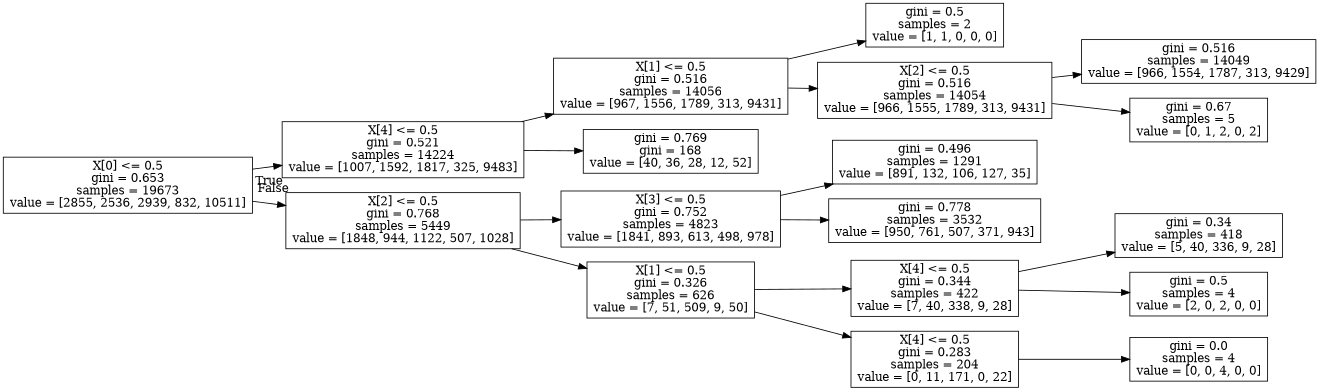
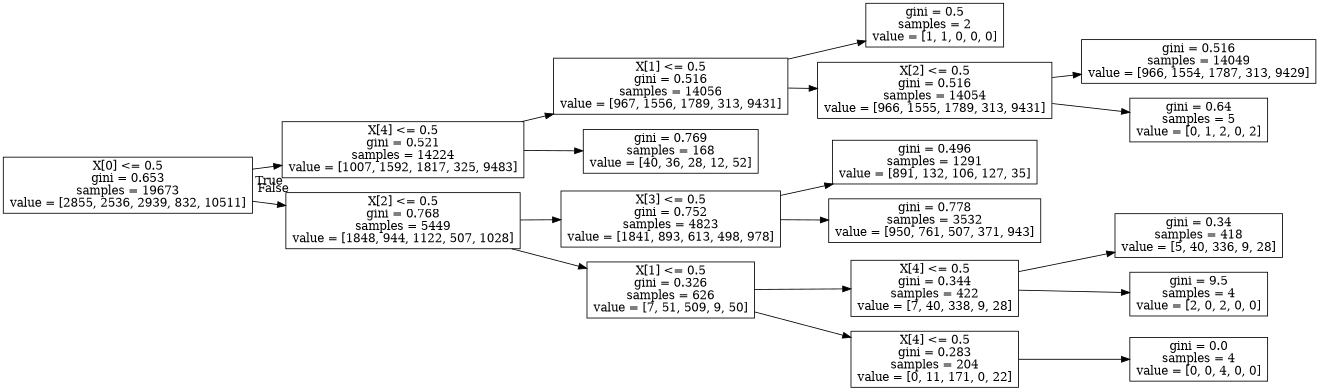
node "gini = 0.67 samples = 5 value = [0, 1, 2, 0, 2]": label "gini = 0.67 samples = 5 value = [0, 1, 2, 0, 2]" -> "gini = 0.64 samples = 5 value = [0, 1, 2, 0, 2]"
node "gini = 0.769 gini = 168 value = [40, 36, 28, 12, 52]": label "gini = 0.769 gini = 168 value = [40, 36, 28, 12, 52]" -> "gini = 0.769 samples = 168 value = [40, 36, 28, 12, 52]"
node "gini = 0.5 samples = 4 value = [2, 0, 2, 0, 0]": label "gini = 0.5 samples = 4 value = [2, 0, 2, 0, 0]" -> "gini = 9.5 samples = 4 value = [2, 0, 2, 0, 0]"
